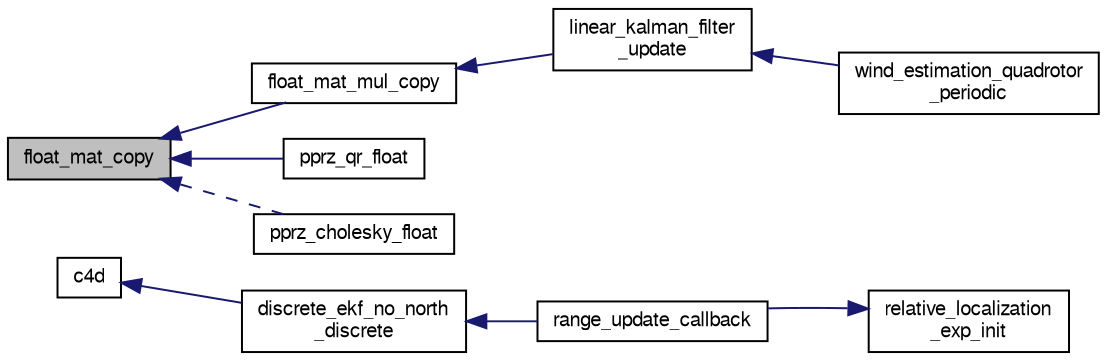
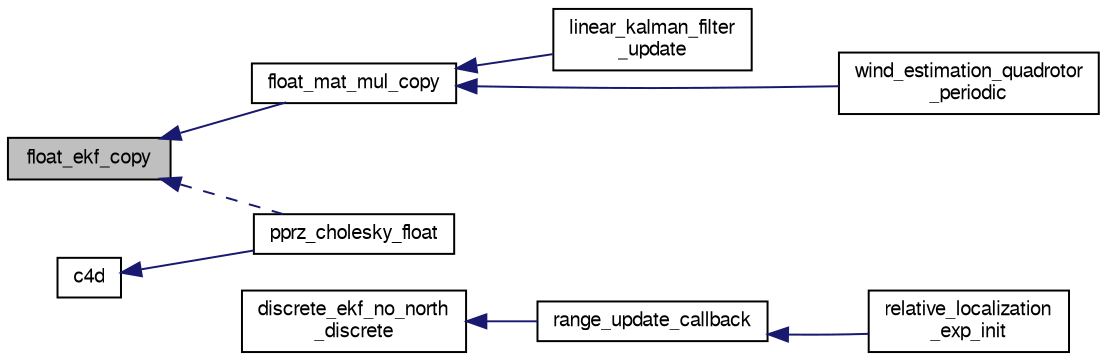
edge "wind_estimation_quadrotor _periodic" -> "linear_kalman_filter _update": now "wind_estimation_quadrotor _periodic" -> "float_mat_mul_copy"
node "float_mat_copy": label "float_mat_copy" -> "float_ekf_copy"
node "pprz_qr_float": removed
edge "discrete_ekf_no_north _discrete" -> "c4d": now "pprz_cholesky_float" -> "c4d"
edge "range_update_callback" -> "relative_localization _exp_init": reversed
